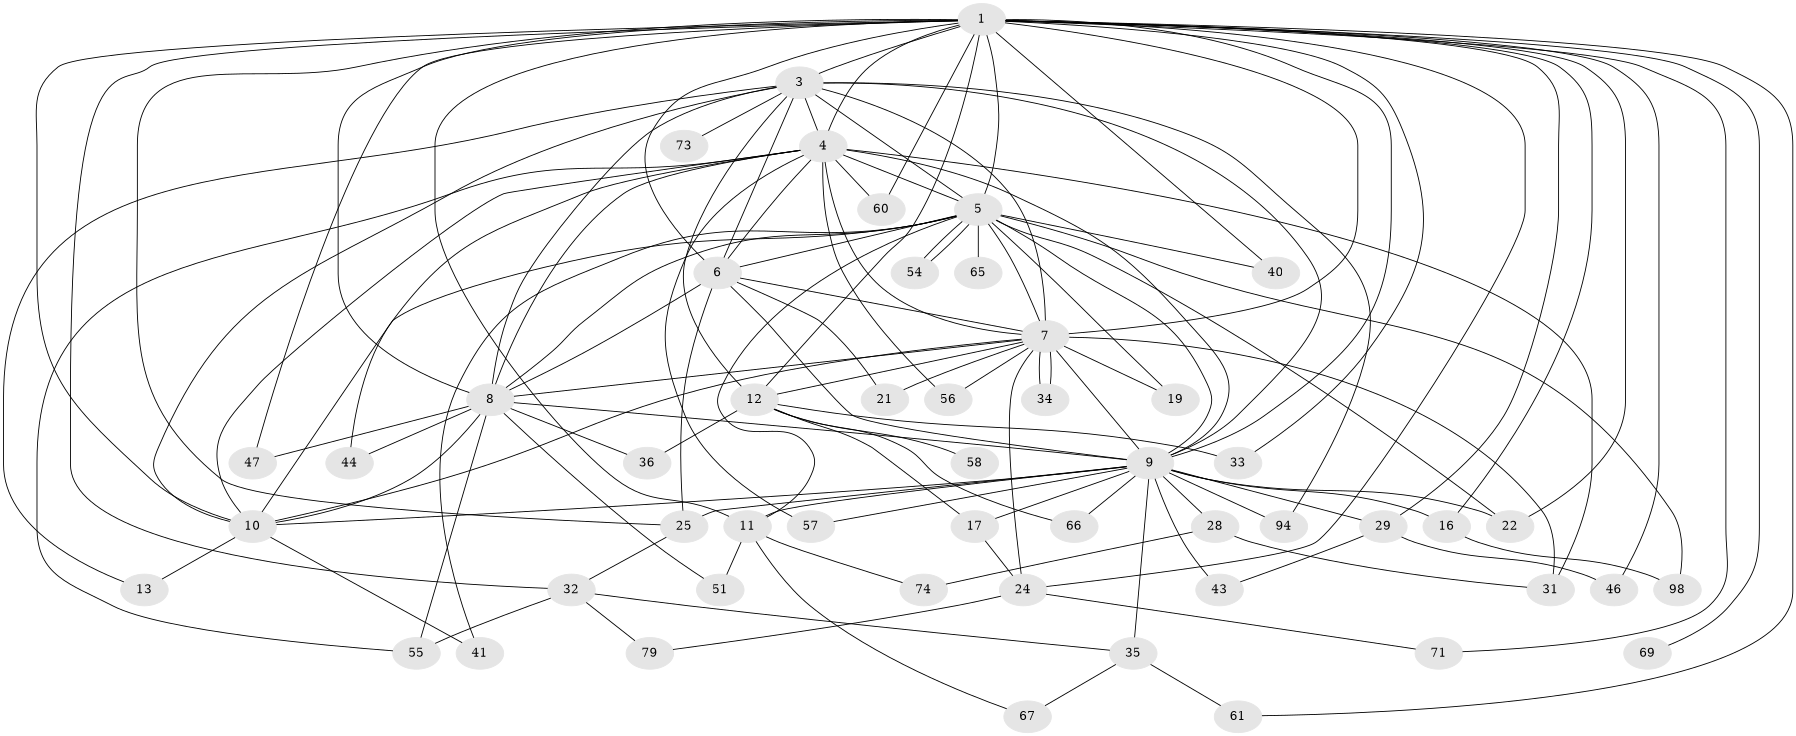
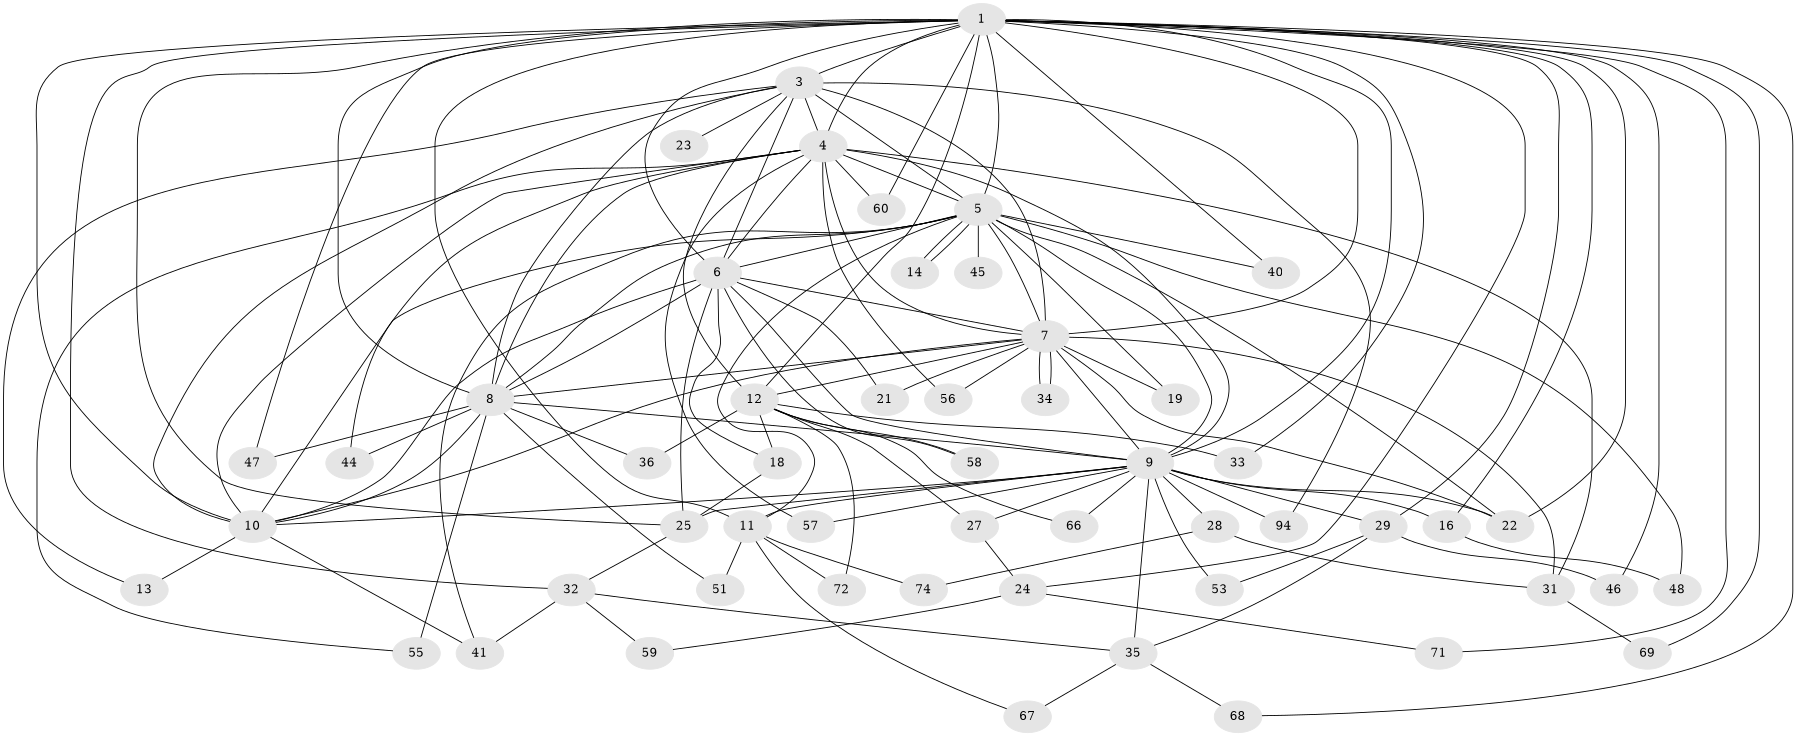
node "73": label "73" -> "23"
edge "3" -- "9": removed
node "54": label "54" -> "14"
node "65": label "65" -> "45"
edge "6" -- "10": added
edge "6" -- "58": added
edge "7" -- "24": now "7" -- "22"
node "18": added
node "17": label "17" -> "27"
node "72": added
node "43": label "43" -> "53"
node "98": label "98" -> "48"
edge "29" -- "35": added
edge "32" -- "55": now "32" -- "41"
edge "31" -- "69": added
node "79": label "79" -> "59"
node "61": label "61" -> "68"
